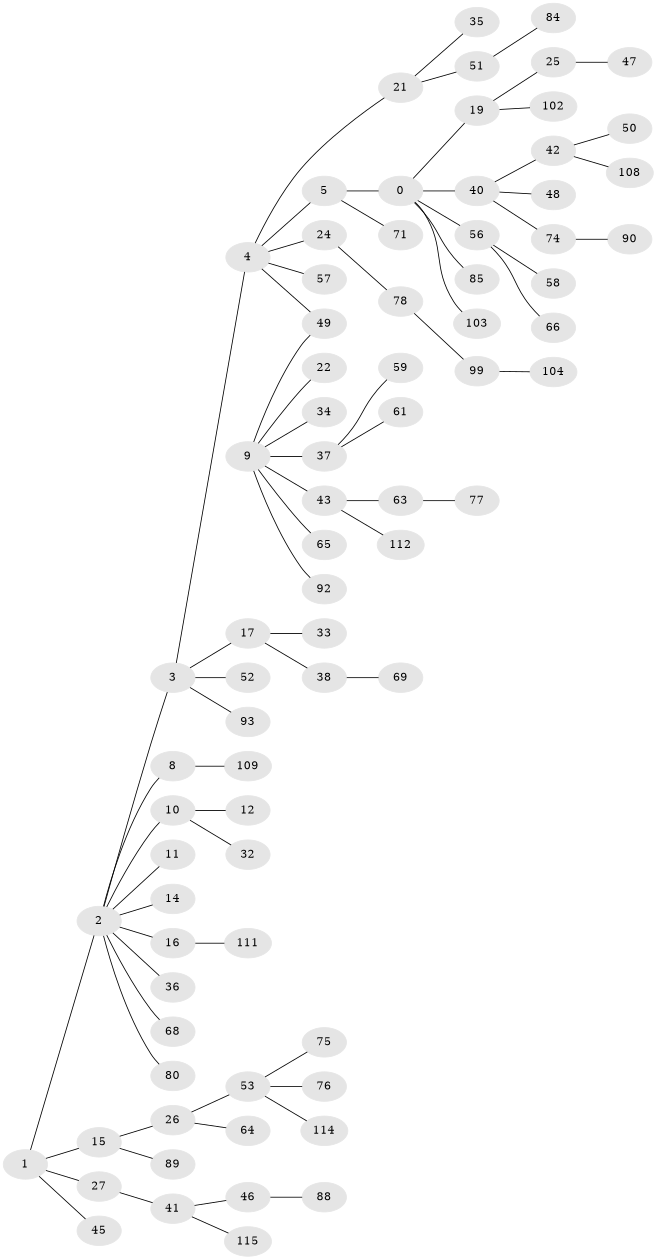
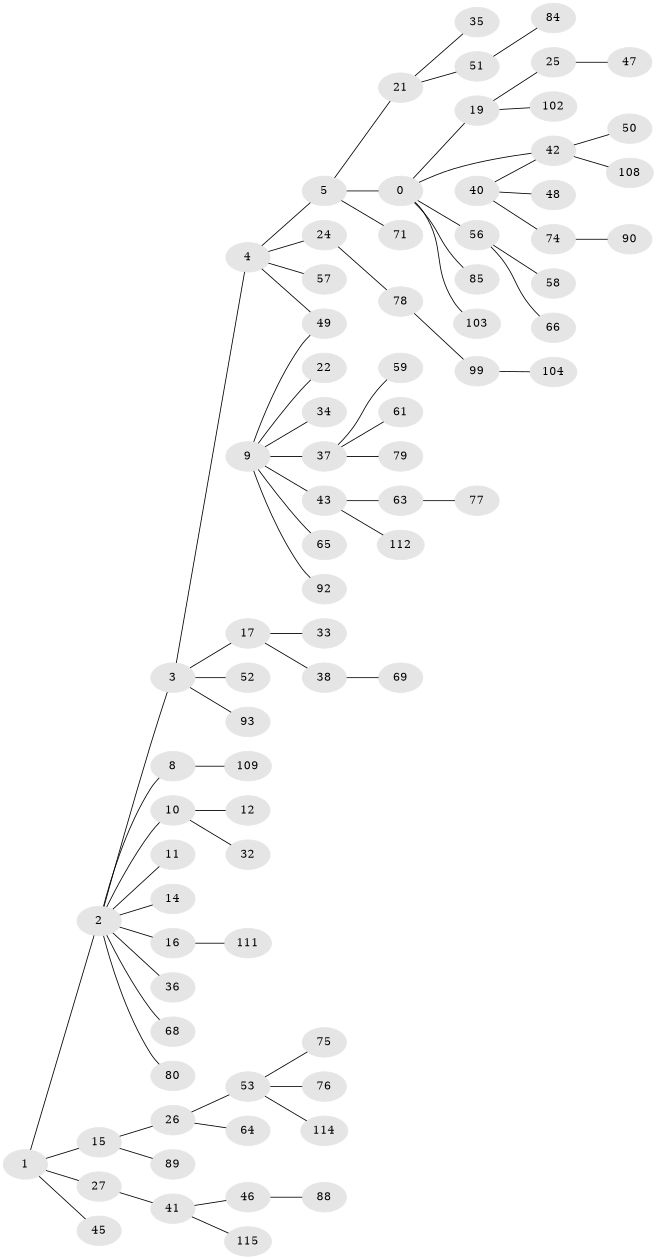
edge "21" -- "4": now "21" -- "5"
edge "0" -- "40": now "0" -- "42"
node "79": added
